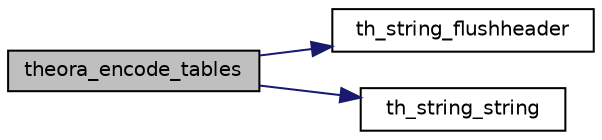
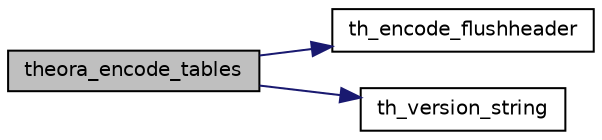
node "th_string_flushheader": label "th_string_flushheader" -> "th_encode_flushheader"
node "th_string_string": label "th_string_string" -> "th_version_string"
